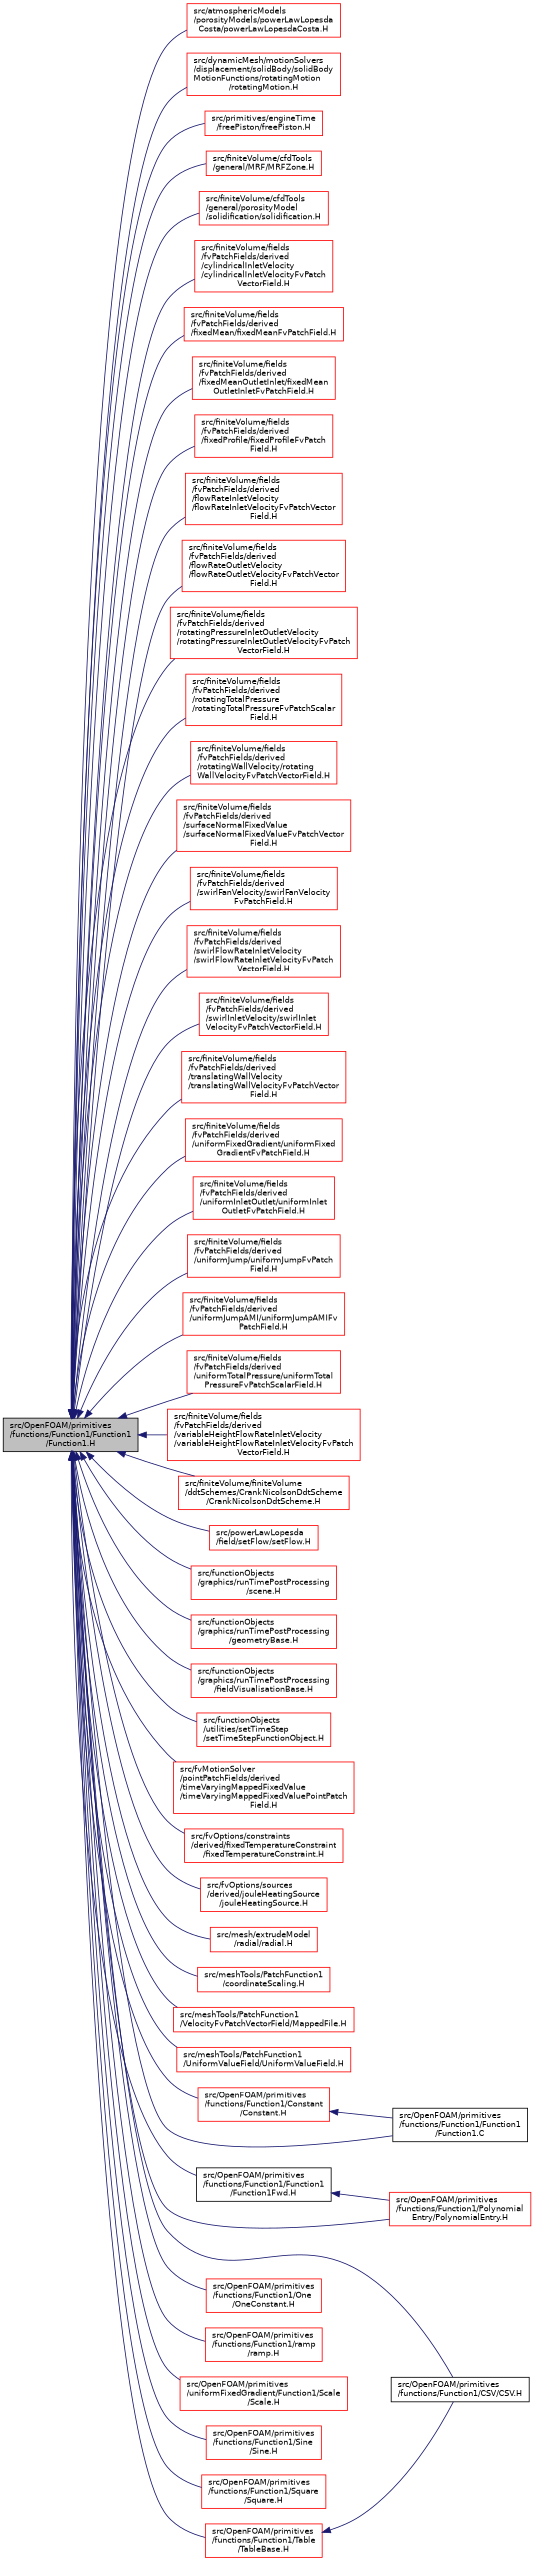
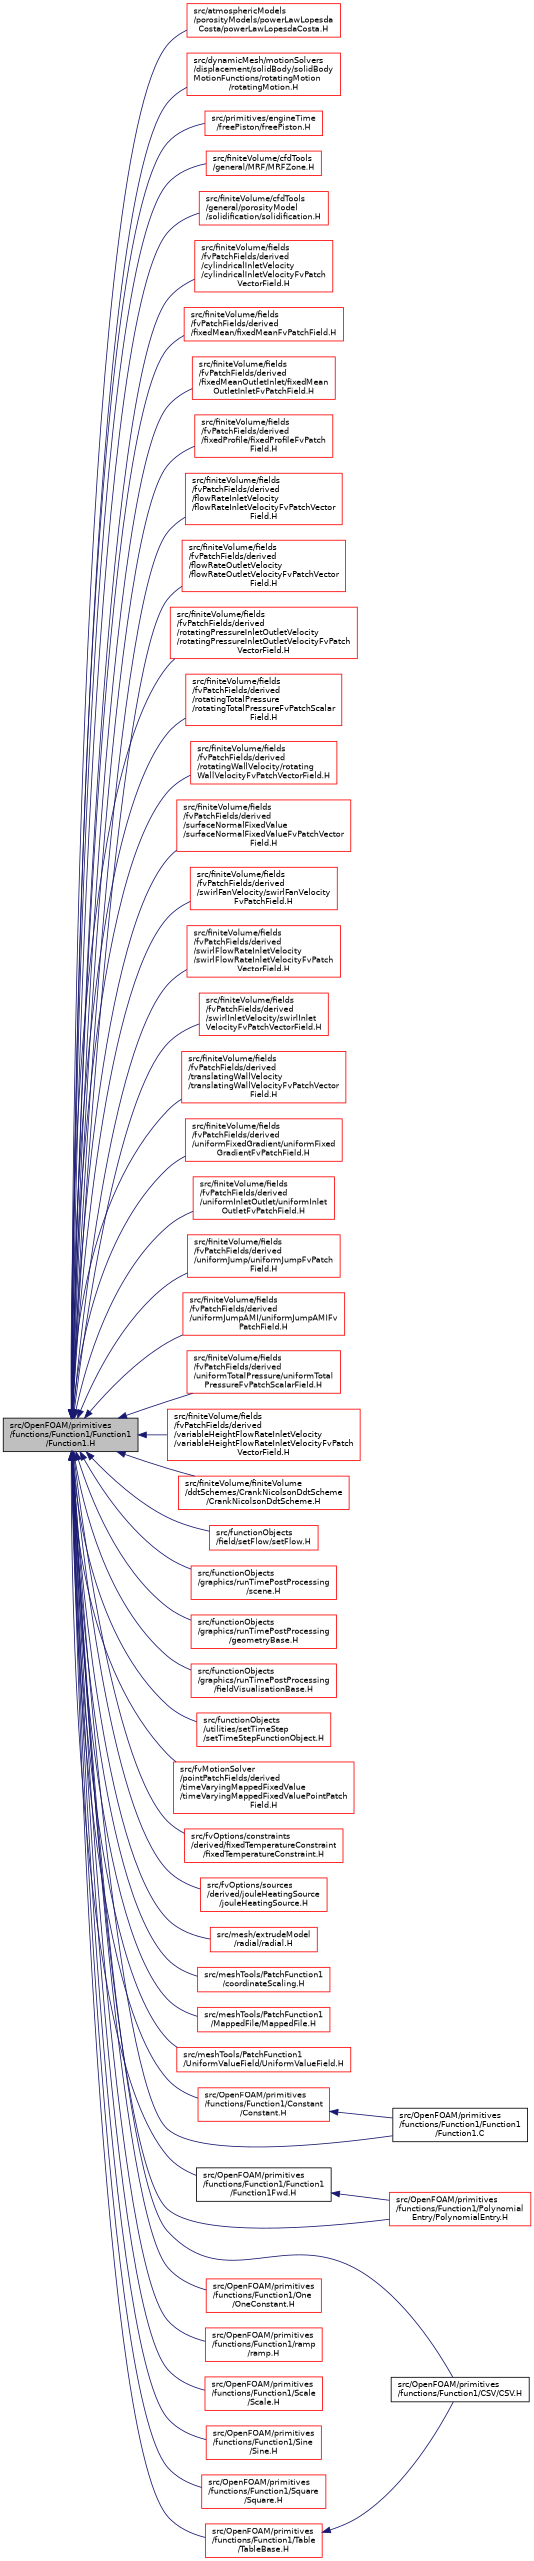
node "src/powerLawLopesda /field/setFlow/setFlow.H": label "src/powerLawLopesda /field/setFlow/setFlow.H" -> "src/functionObjects /field/setFlow/setFlow.H"
node "src/meshTools/PatchFunction1 /VelocityFvPatchVectorField/MappedFile.H": label "src/meshTools/PatchFunction1 /VelocityFvPatchVectorField/MappedFile.H" -> "src/meshTools/PatchFunction1 /MappedFile/MappedFile.H"
node "src/OpenFOAM/primitives /uniformFixedGradient/Function1/Scale /Scale.H": label "src/OpenFOAM/primitives /uniformFixedGradient/Function1/Scale /Scale.H" -> "src/OpenFOAM/primitives /functions/Function1/Scale /Scale.H"
